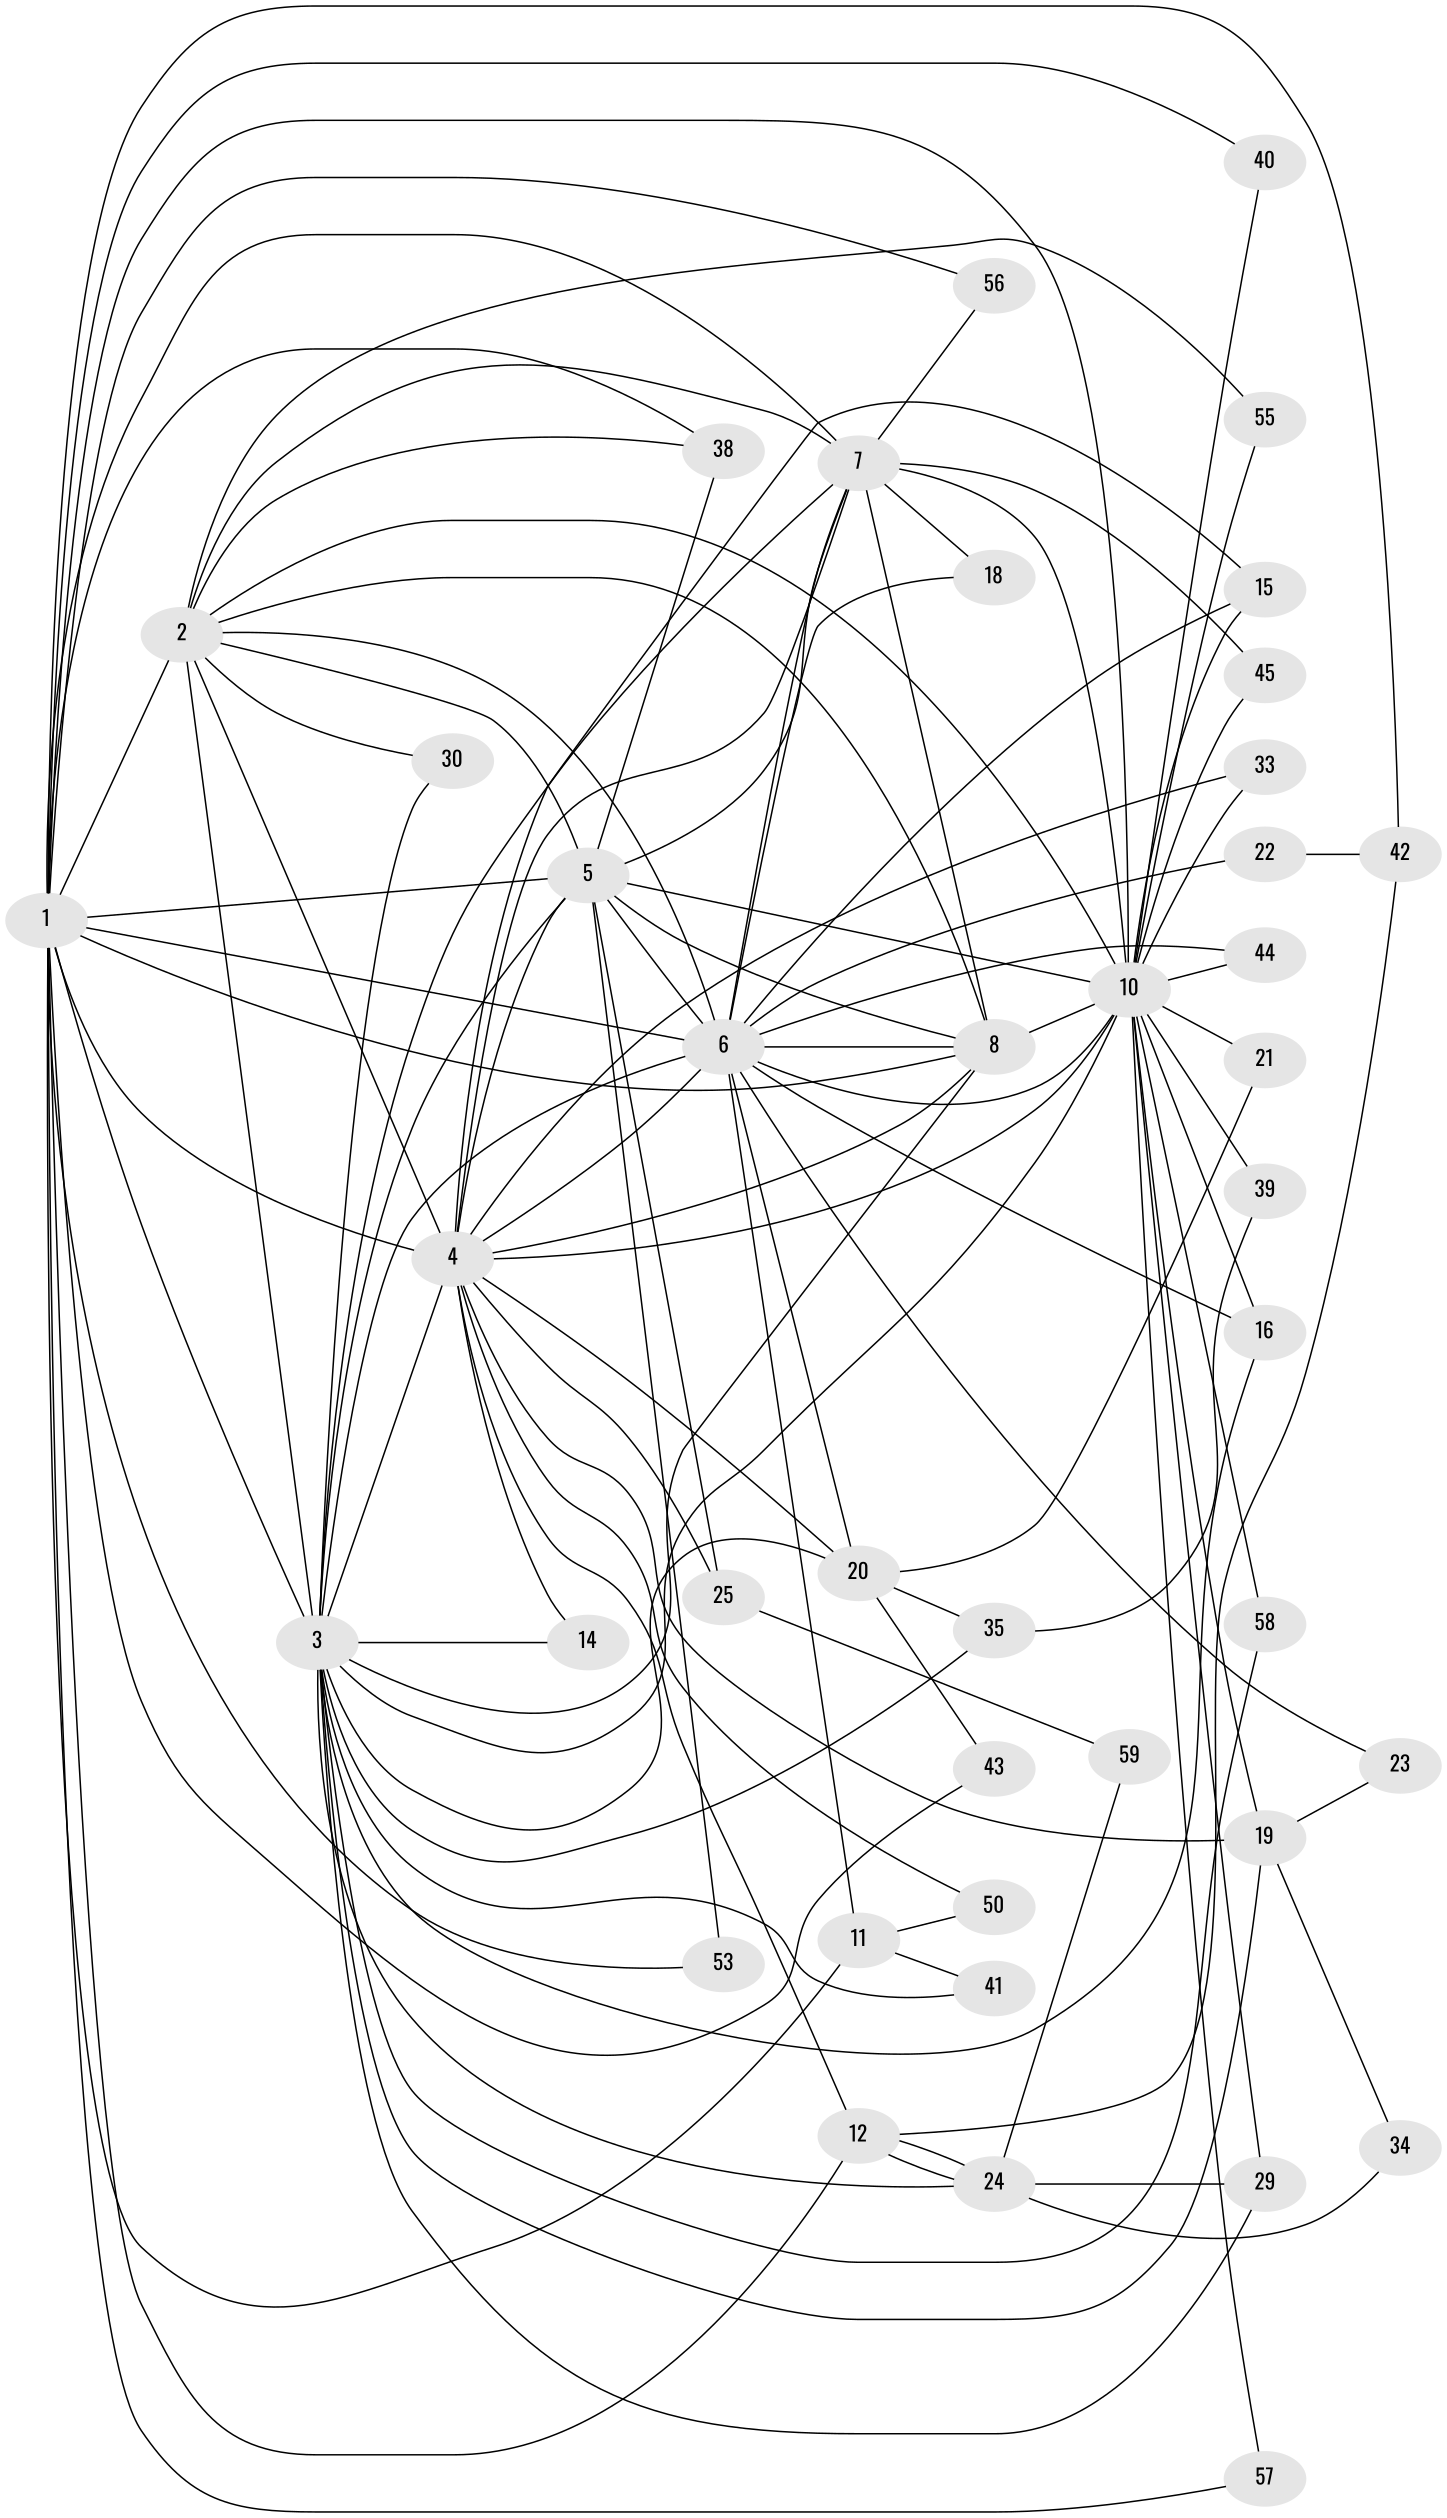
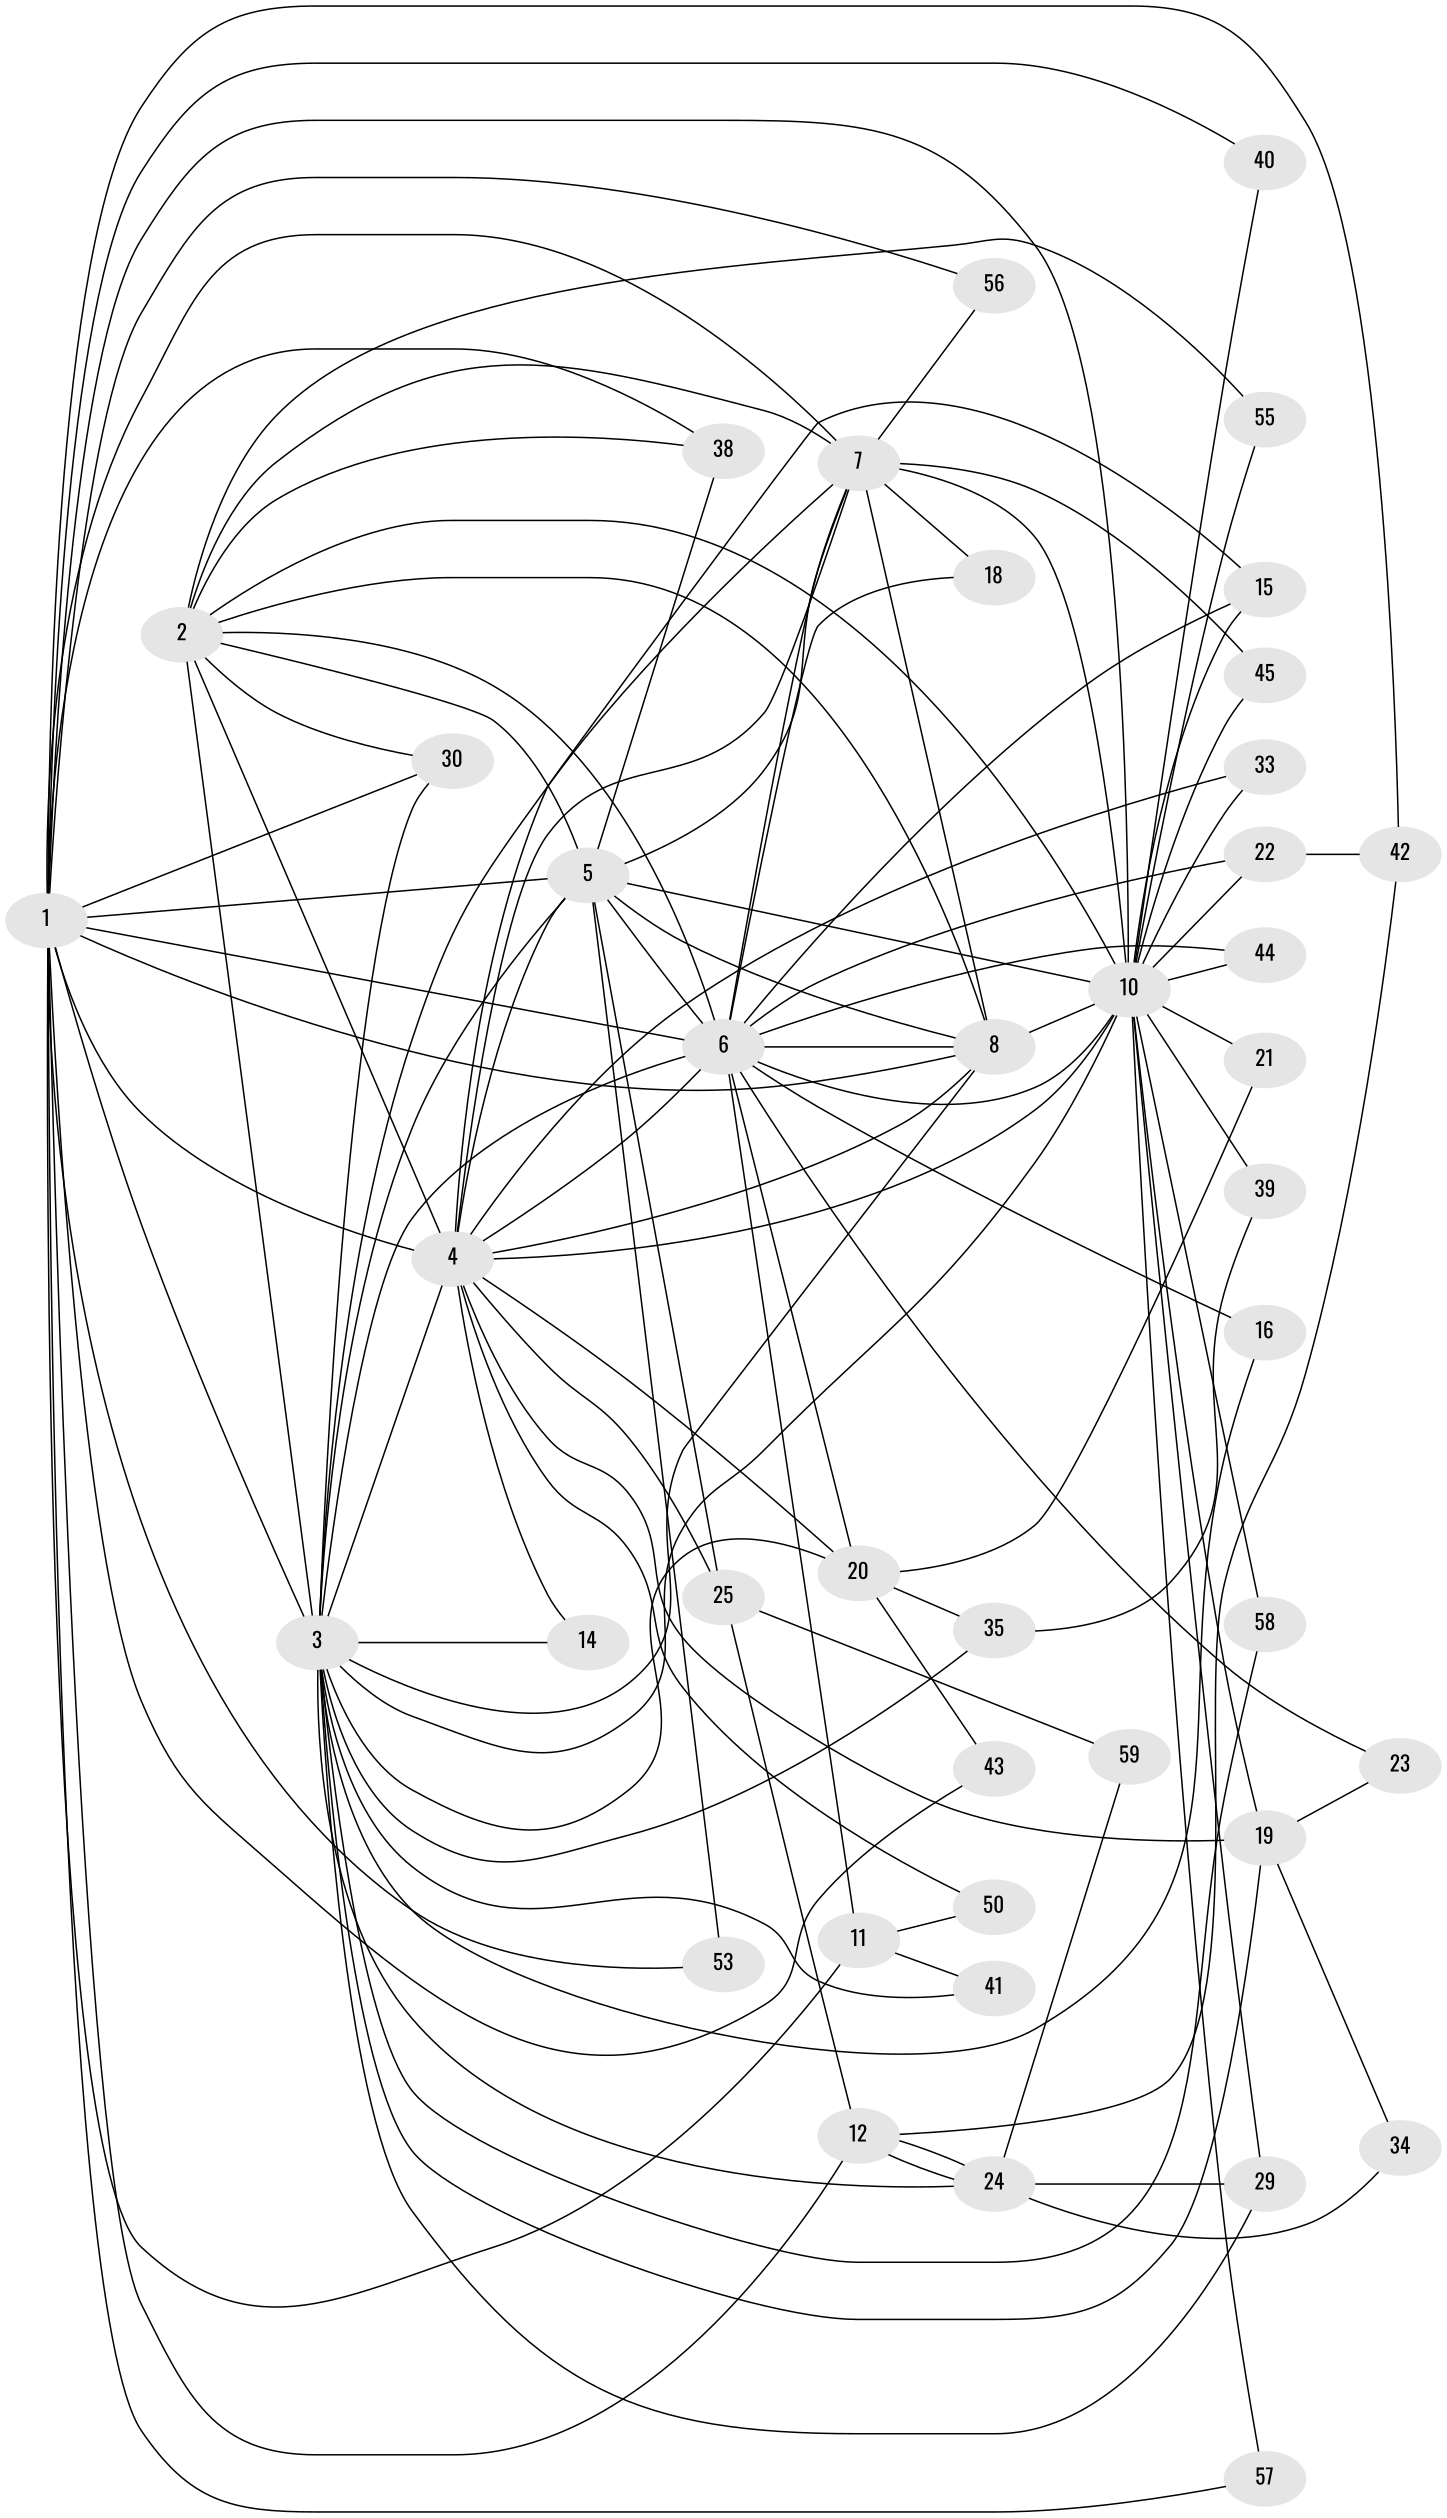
edge "2" -- "1": now "30" -- "1"
edge "10" -- "16": now "10" -- "22"
edge "4" -- "12": now "25" -- "12"
